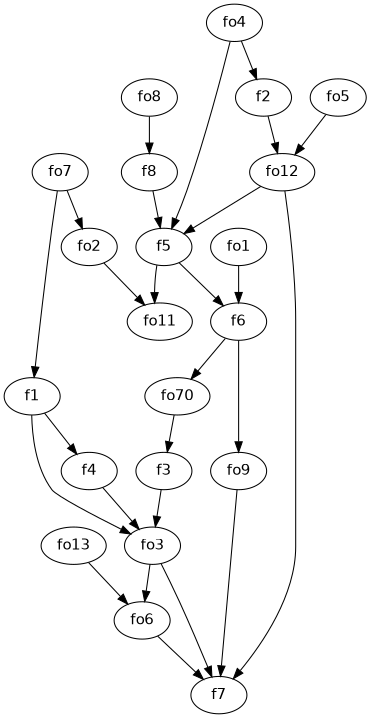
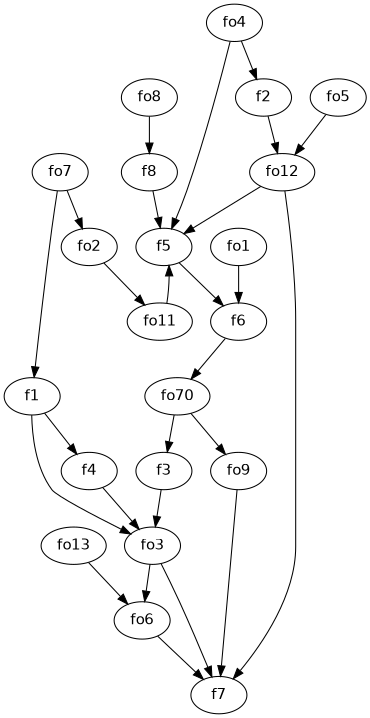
edge "f5" -> "fo11": reversed
edge "f6" -> "fo9": now "fo70" -> "fo9"
